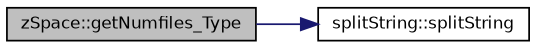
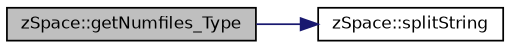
node "splitString::splitString": label "splitString::splitString" -> "zSpace::splitString"
